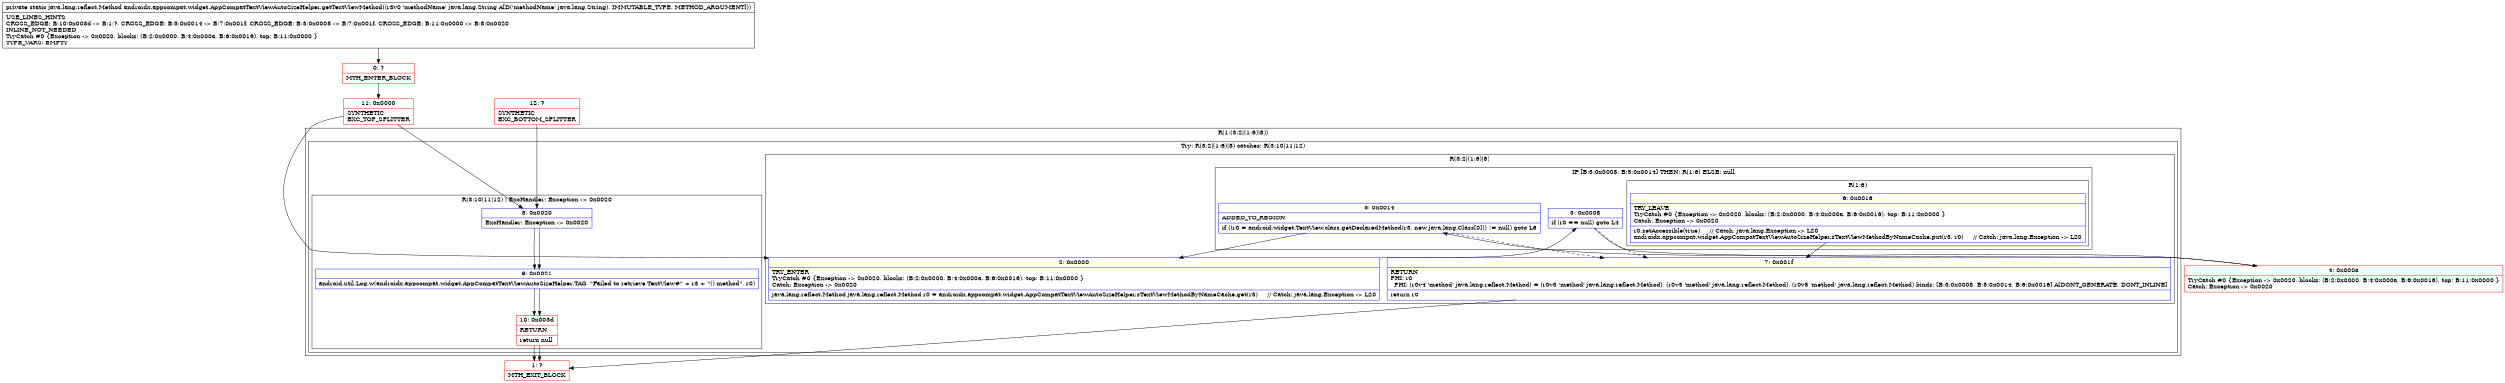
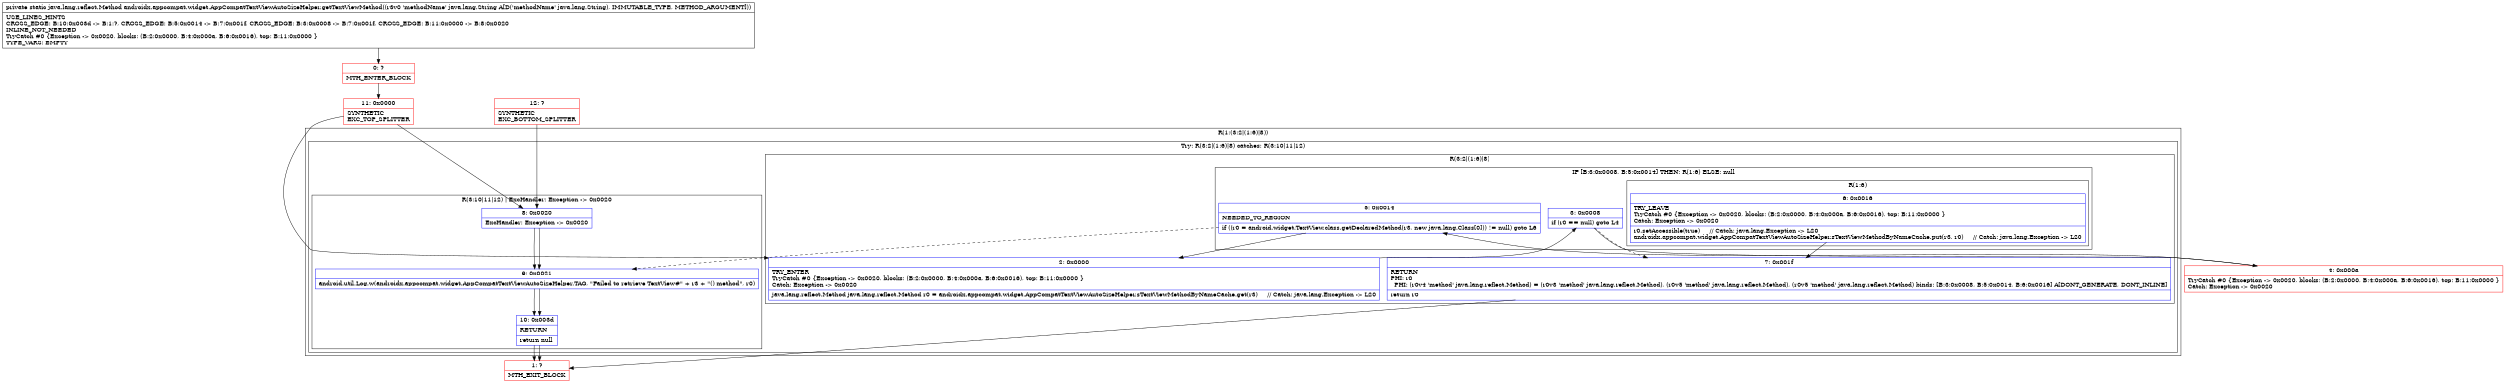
node "5: 0x0014": text "ADDED_TO_REGION" -> "NEEDED_TO_REGION"
edge "5: 0x0014" -> "7: 0x001f": now "5: 0x0014" -> "9: 0x0021"
node "10: 0x003d": color red -> blue
